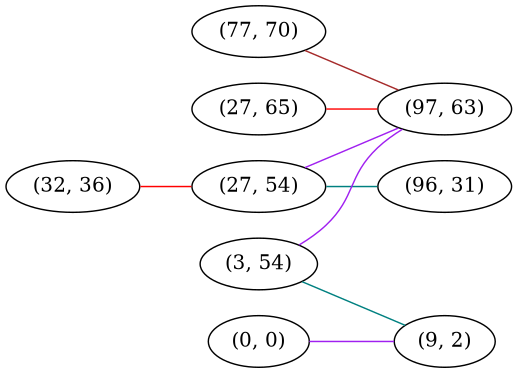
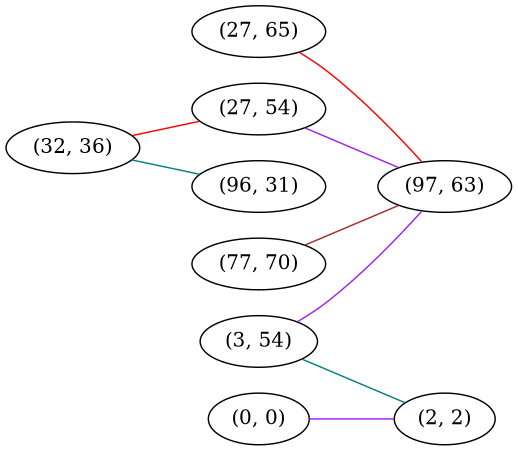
edge "(27, 54)" -- "(96, 31)": now "(32, 36)" -- "(96, 31)"
node "(9, 2)": label "(9, 2)" -> "(2, 2)"
